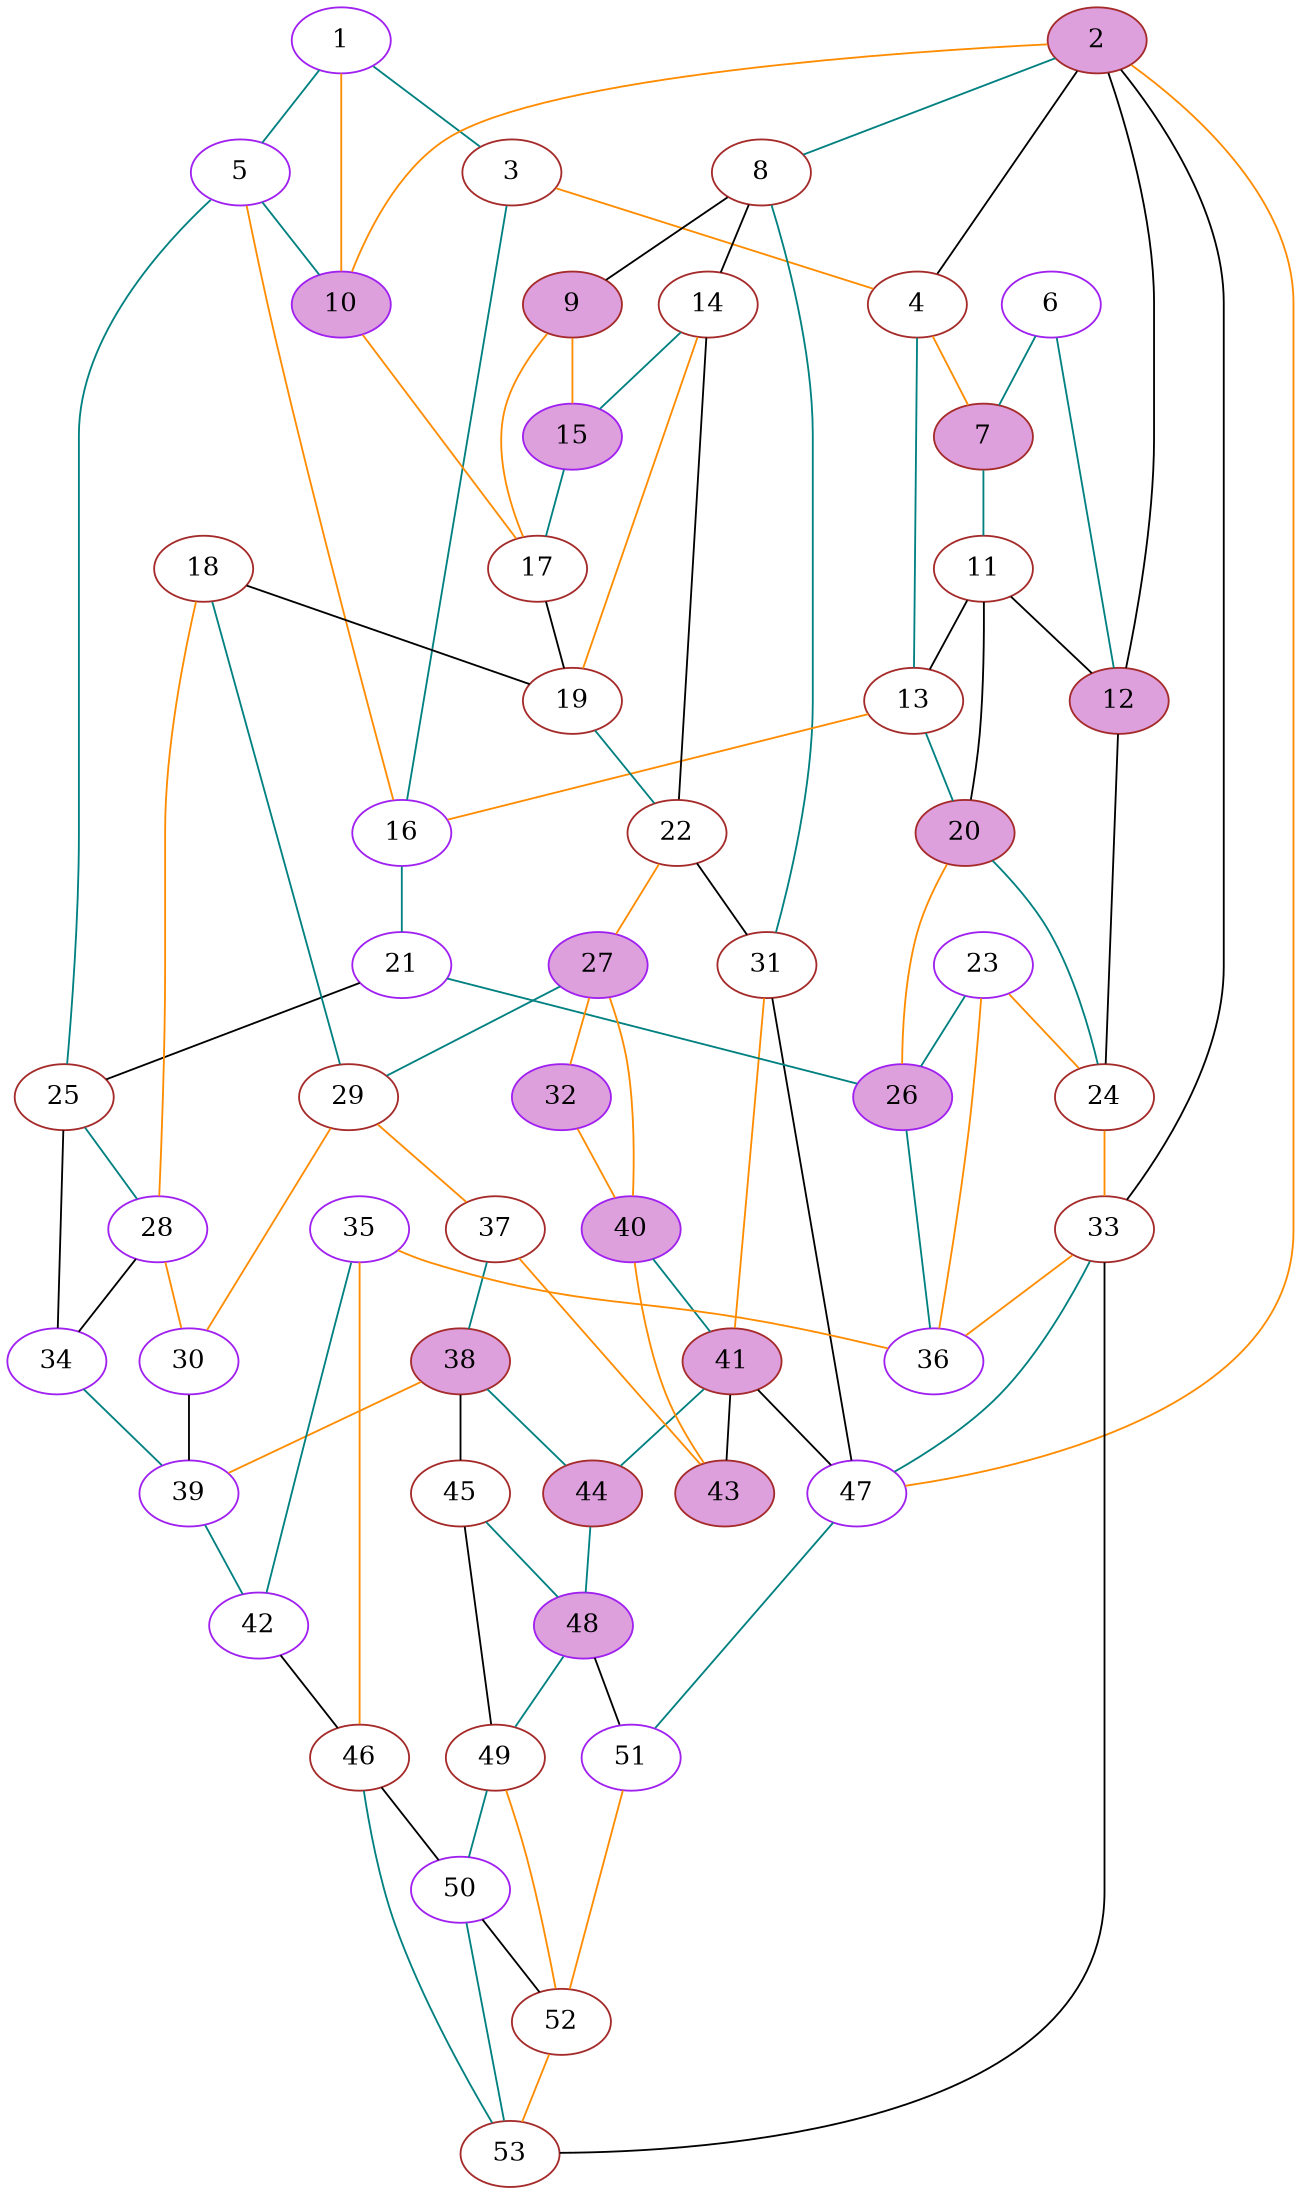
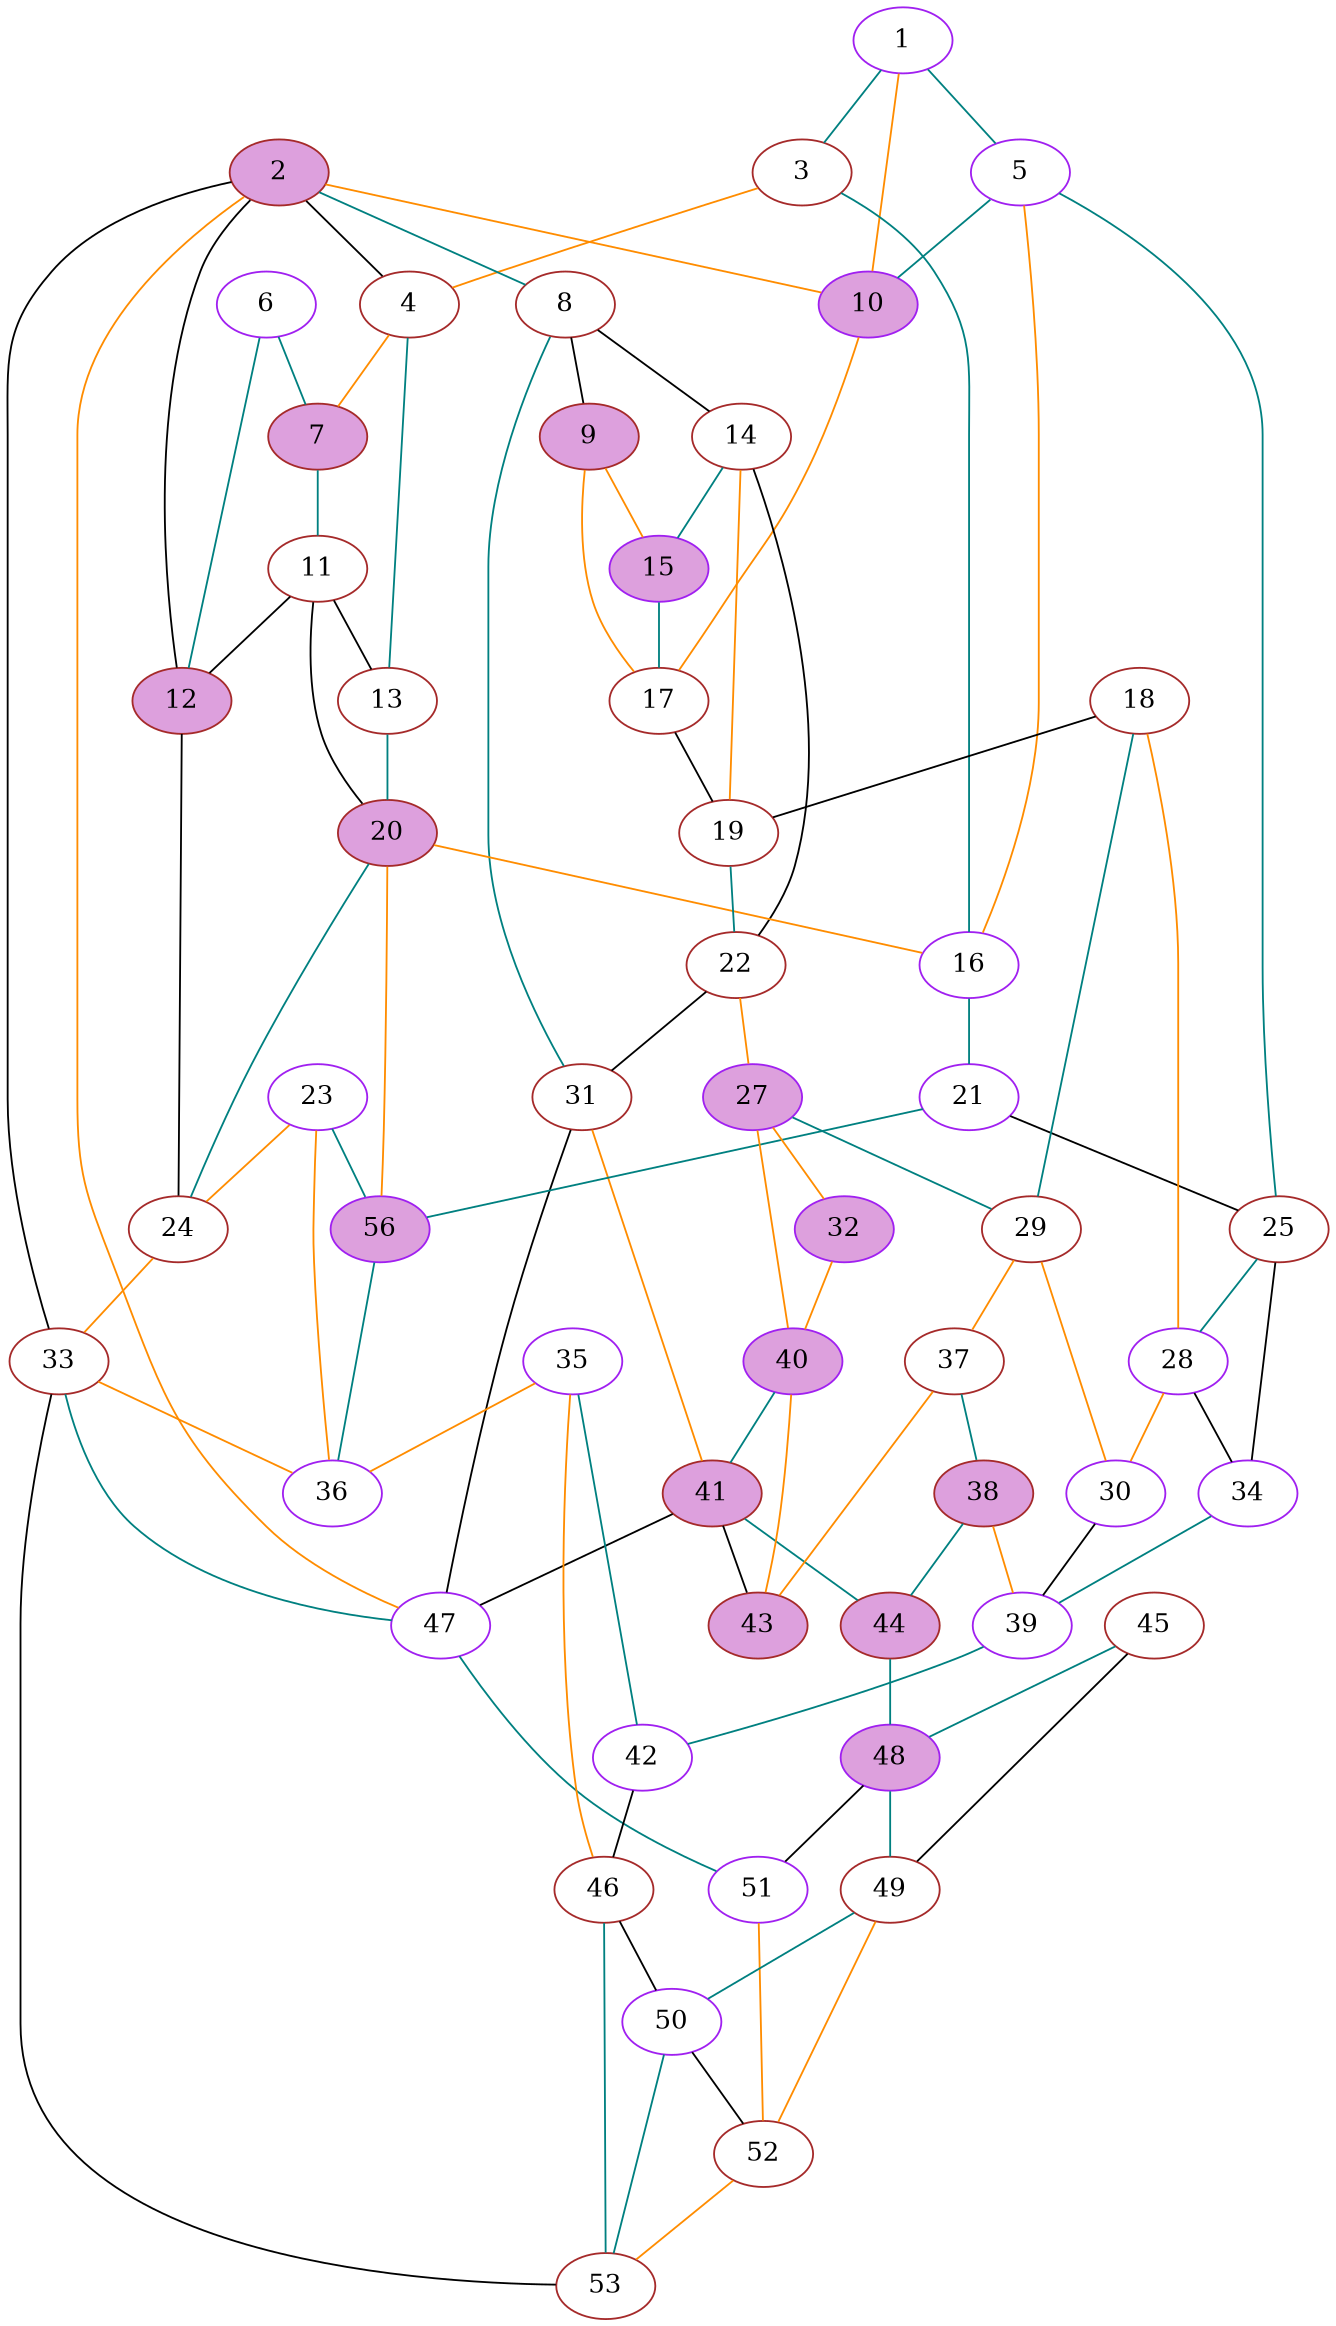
edge "13" -- "16": now "20" -- "16"
node "26": label "26" -> "56"
edge "38" -- "45": removed
